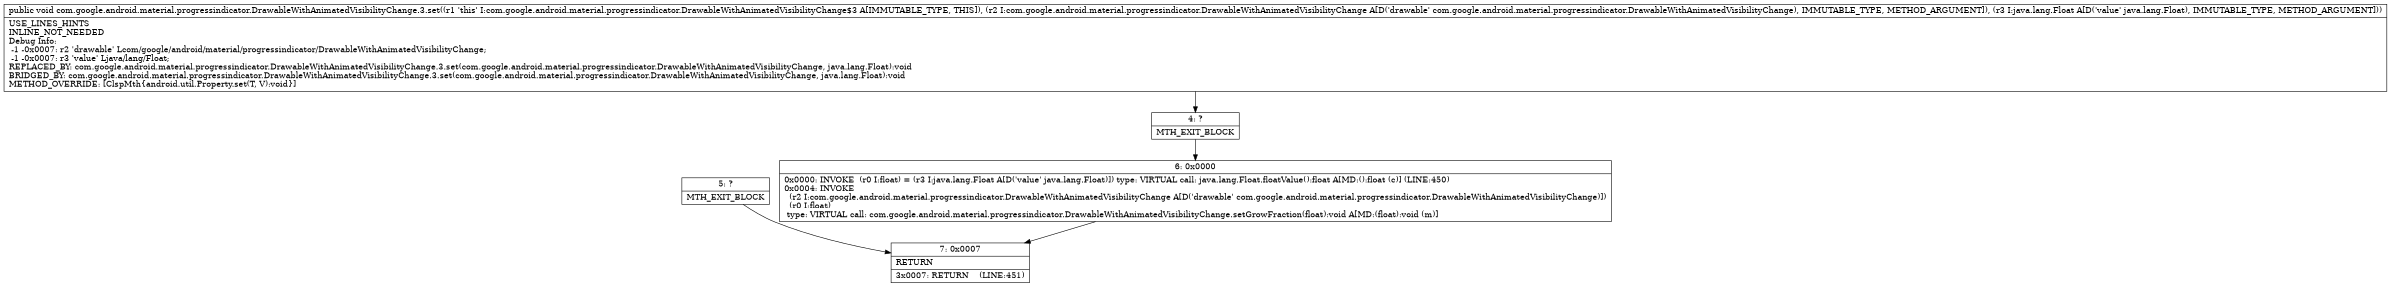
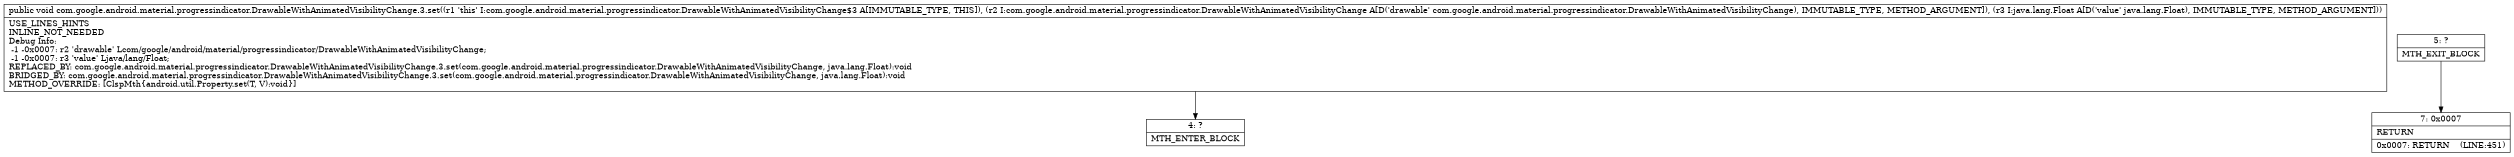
node "4: ?": text "MTH_EXIT_BLOCK" -> "MTH_ENTER_BLOCK"
node "6: 0x0000": removed
node "7: 0x0007": text "3x0007: RETURN    (LINE:451)" -> "0x0007: RETURN    (LINE:451)"
